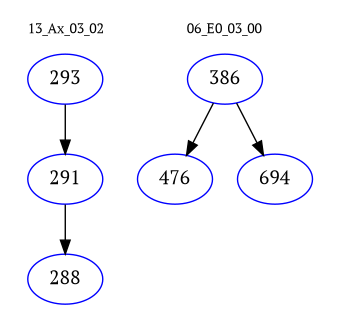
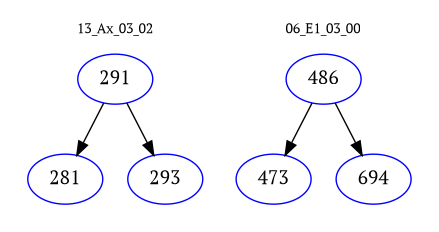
cluster "06_E0_03_00": label "06_E0_03_00" -> "06_E1_03_00"
node "386": label "386" -> "486"
edge "293" -> "291": reversed
node "476": label "476" -> "473"
node "288": label "288" -> "281"
